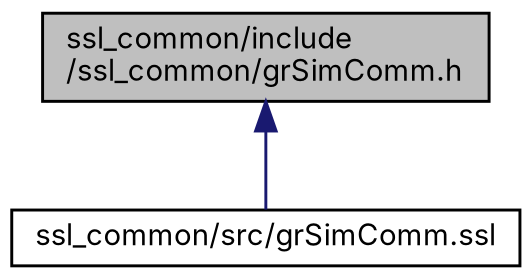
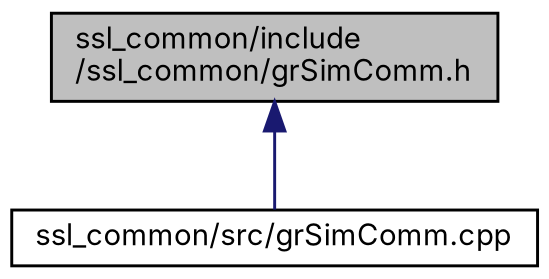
node "ssl_common/src/grSimComm.ssl": label "ssl_common/src/grSimComm.ssl" -> "ssl_common/src/grSimComm.cpp"
